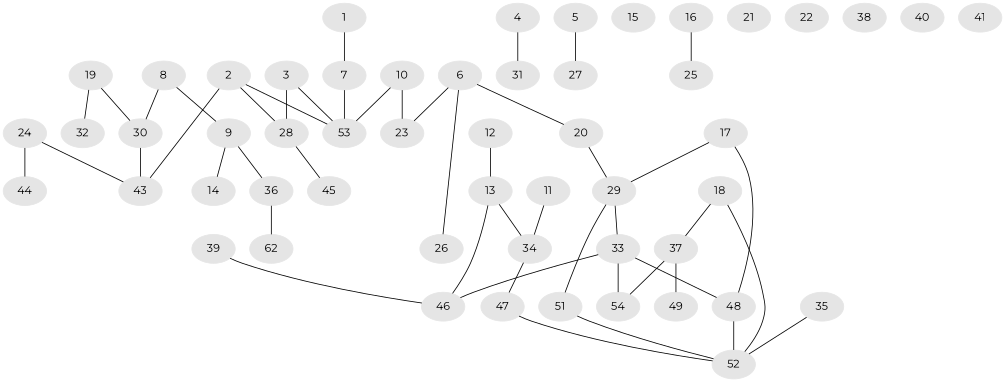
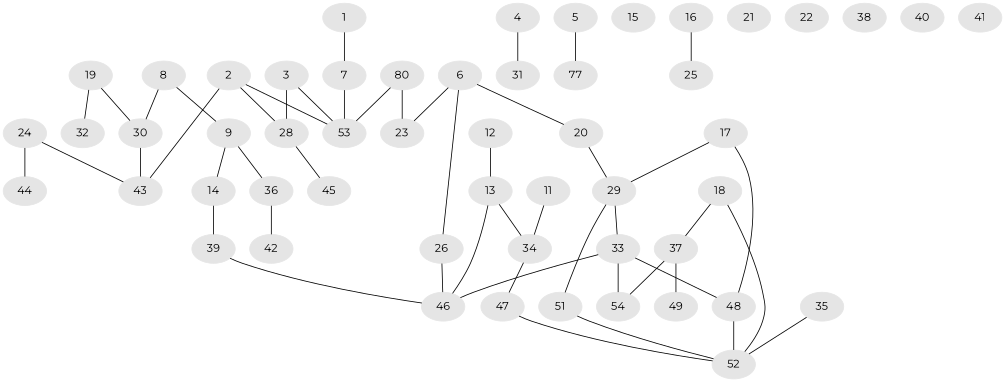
node "10": label "10" -> "80"
node "27": label "27" -> "77"
edge "14" -- "39": added
node "62": label "62" -> "42"
edge "26" -- "46": added
